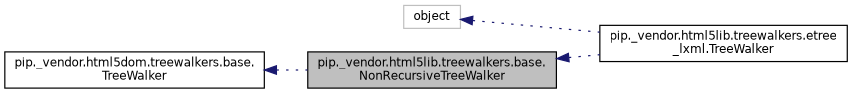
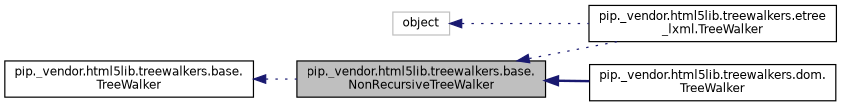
node "pip._vendor.html5dom.treewalkers.base. TreeWalker": label "pip._vendor.html5dom.treewalkers.base. TreeWalker" -> "pip._vendor.html5lib.treewalkers.base. TreeWalker"
node "pip._vendor.html5lib.treewalkers.dom. TreeWalker": added
